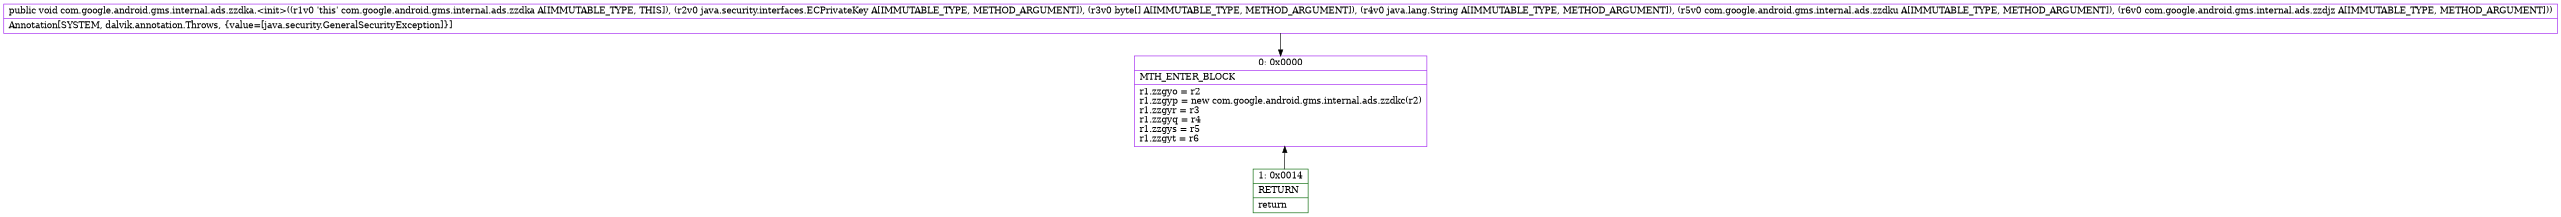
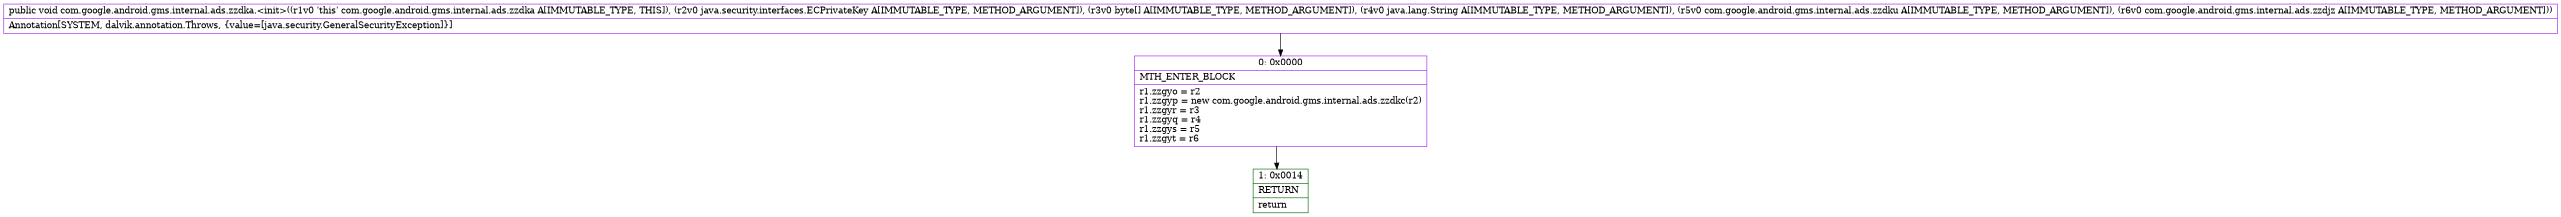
edge "1: 0x0014" -> "0: 0x0000": reversed
